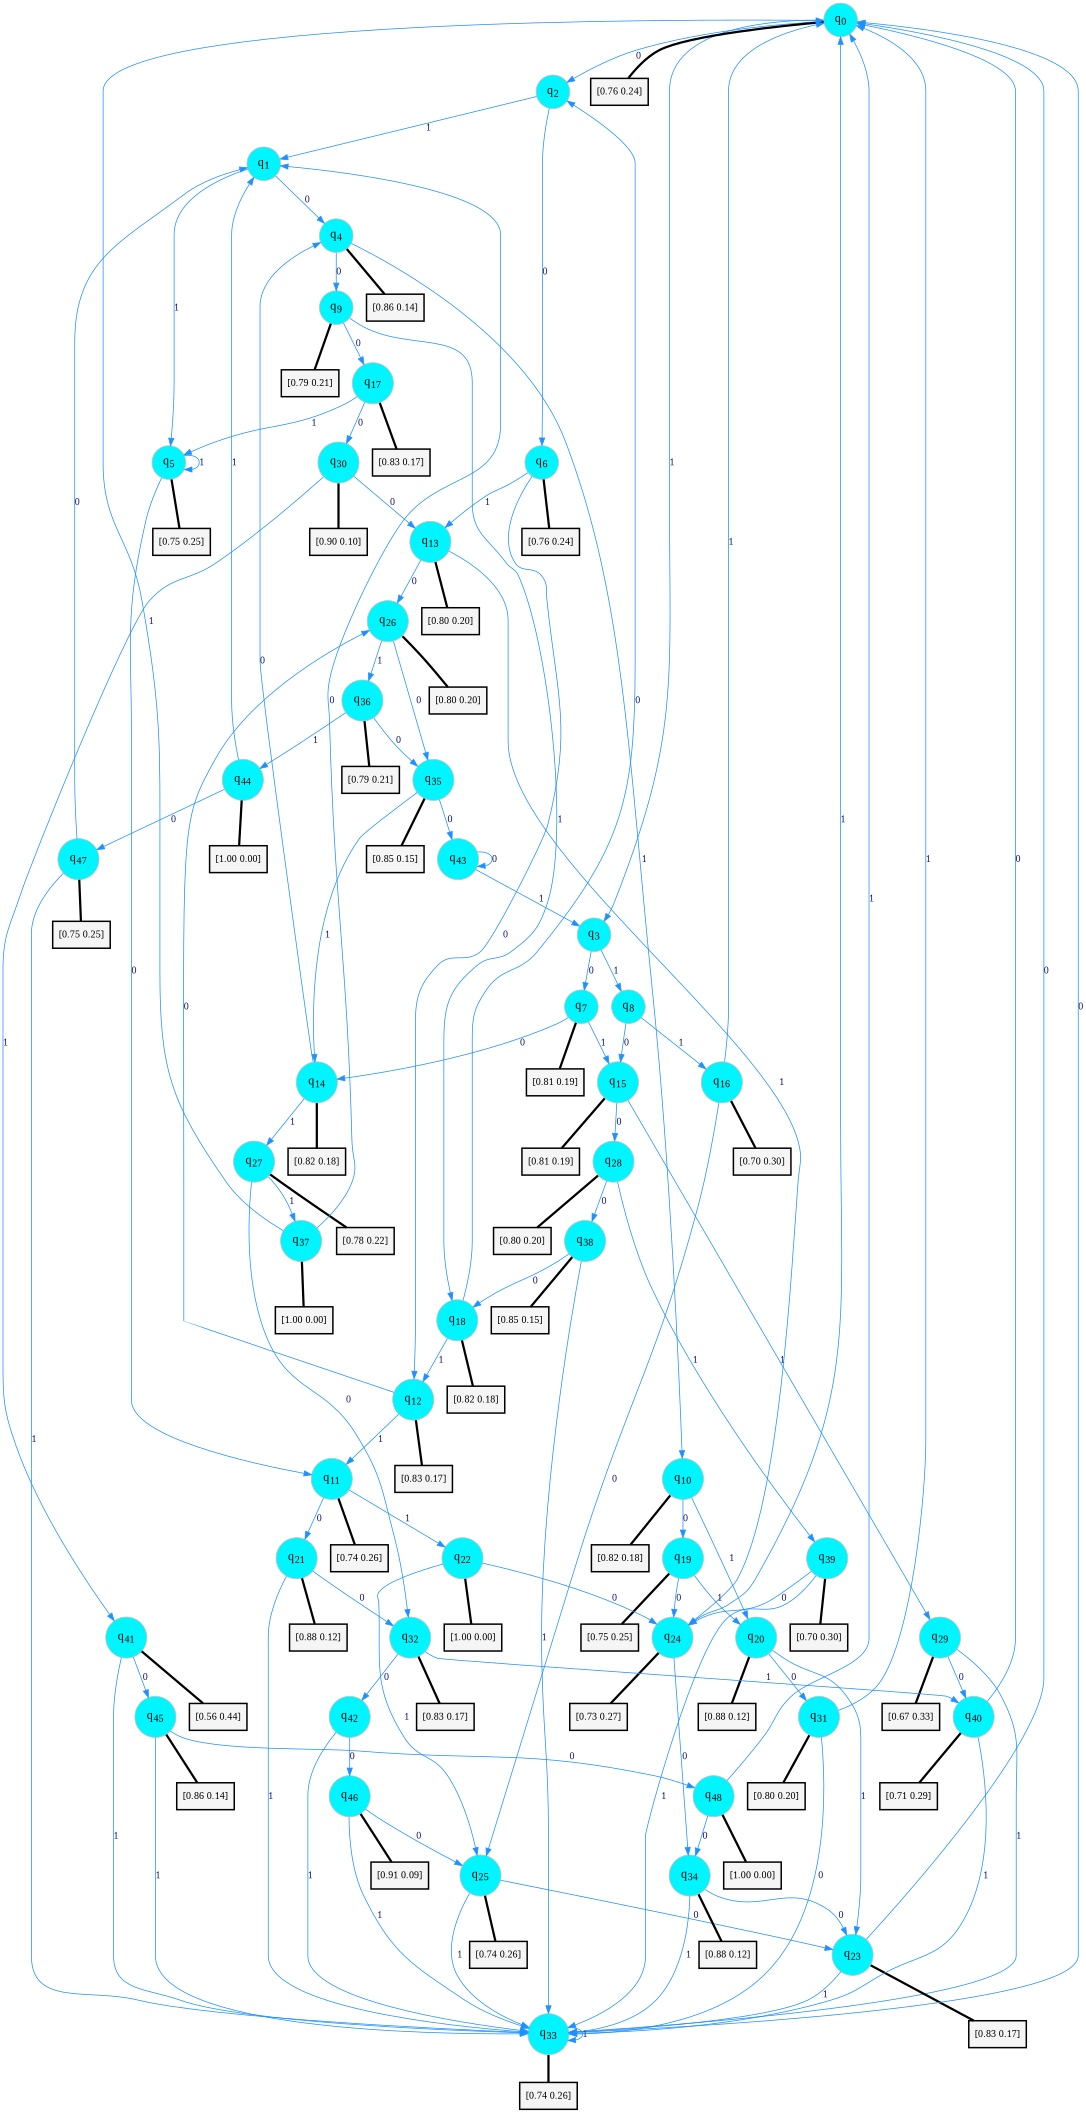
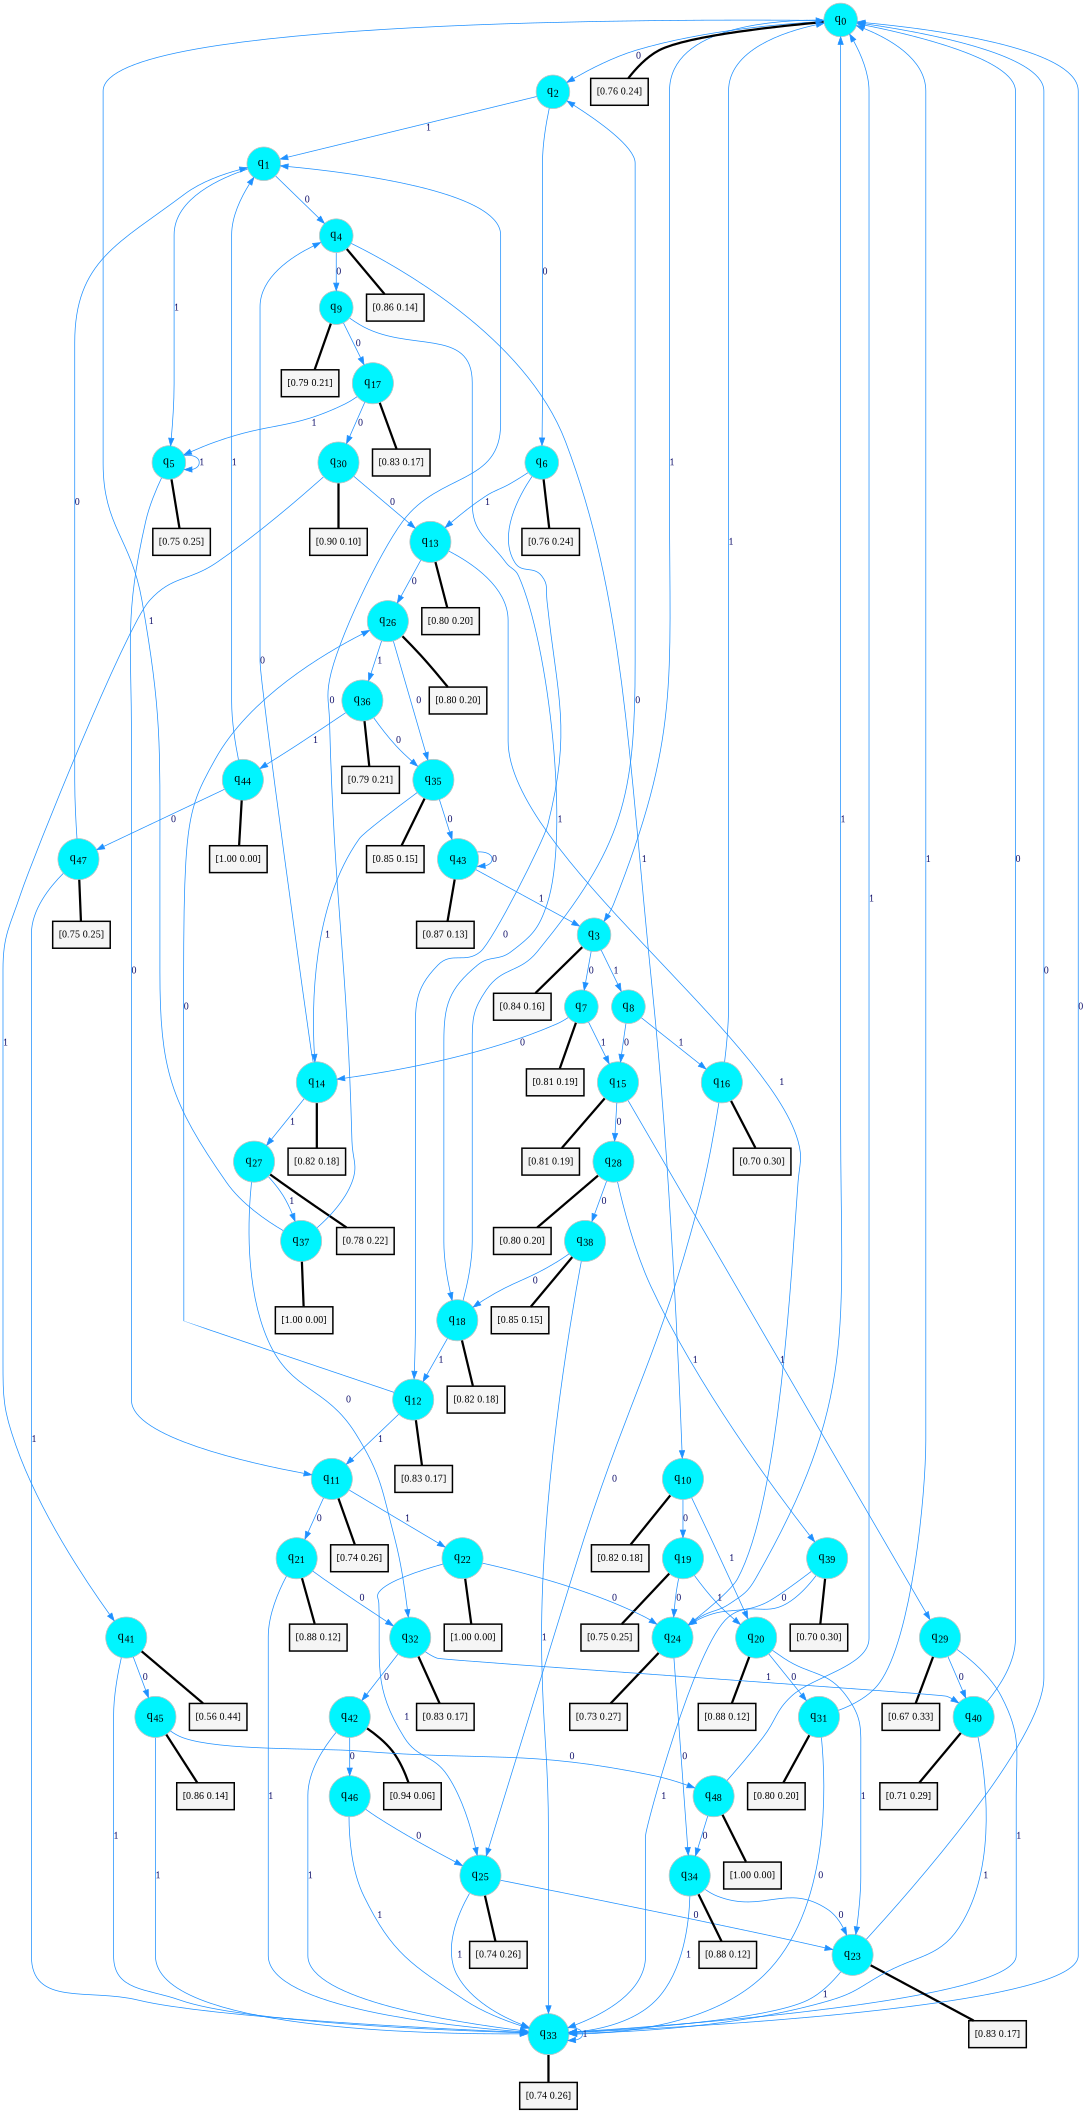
node "[0.87 0.13]": added
node "[0.84 0.16]": added
node "[0.94 0.06]": added
node "[0.91 0.09]": removed
